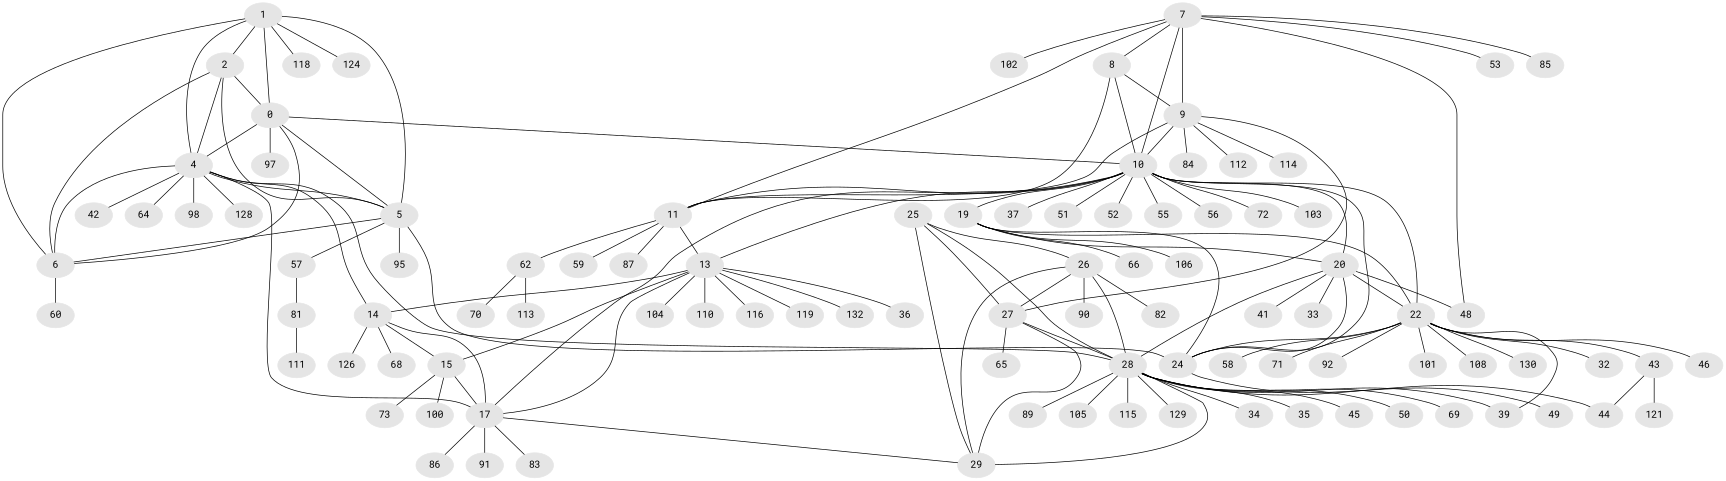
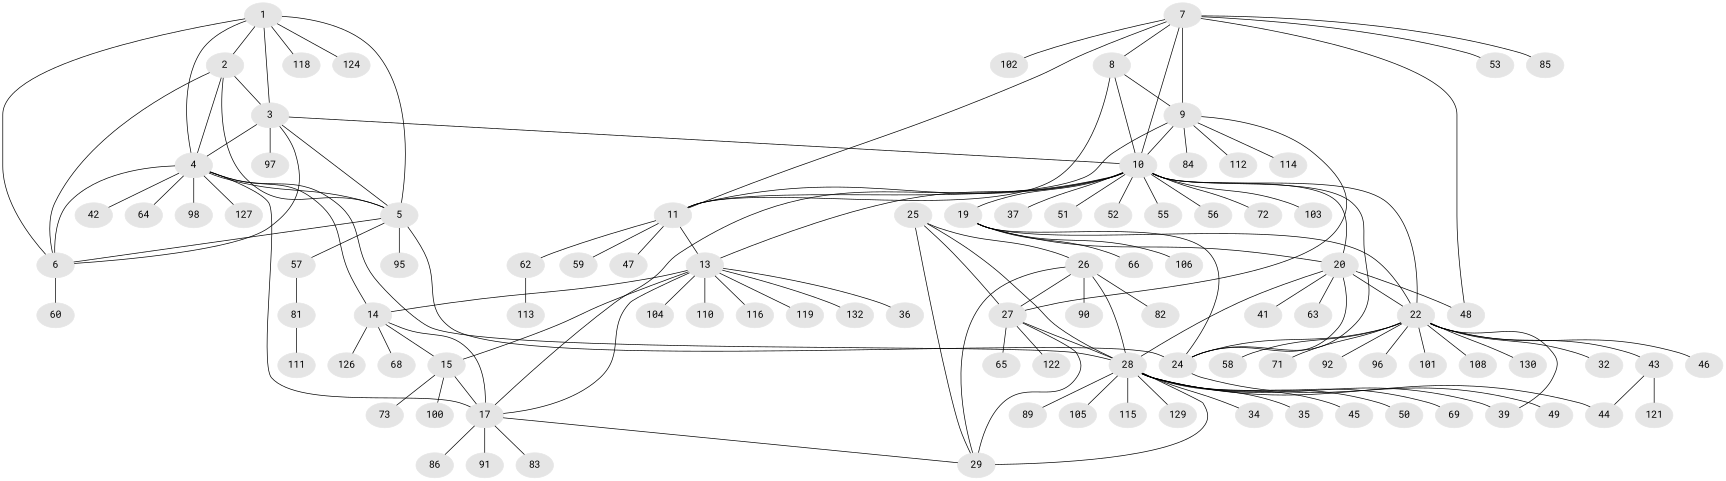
node "0": label "0" -> "3"
node "128": label "128" -> "127"
node "87": label "87" -> "47"
node "70": removed
node "33": label "33" -> "63"
node "122": added
node "96": added
